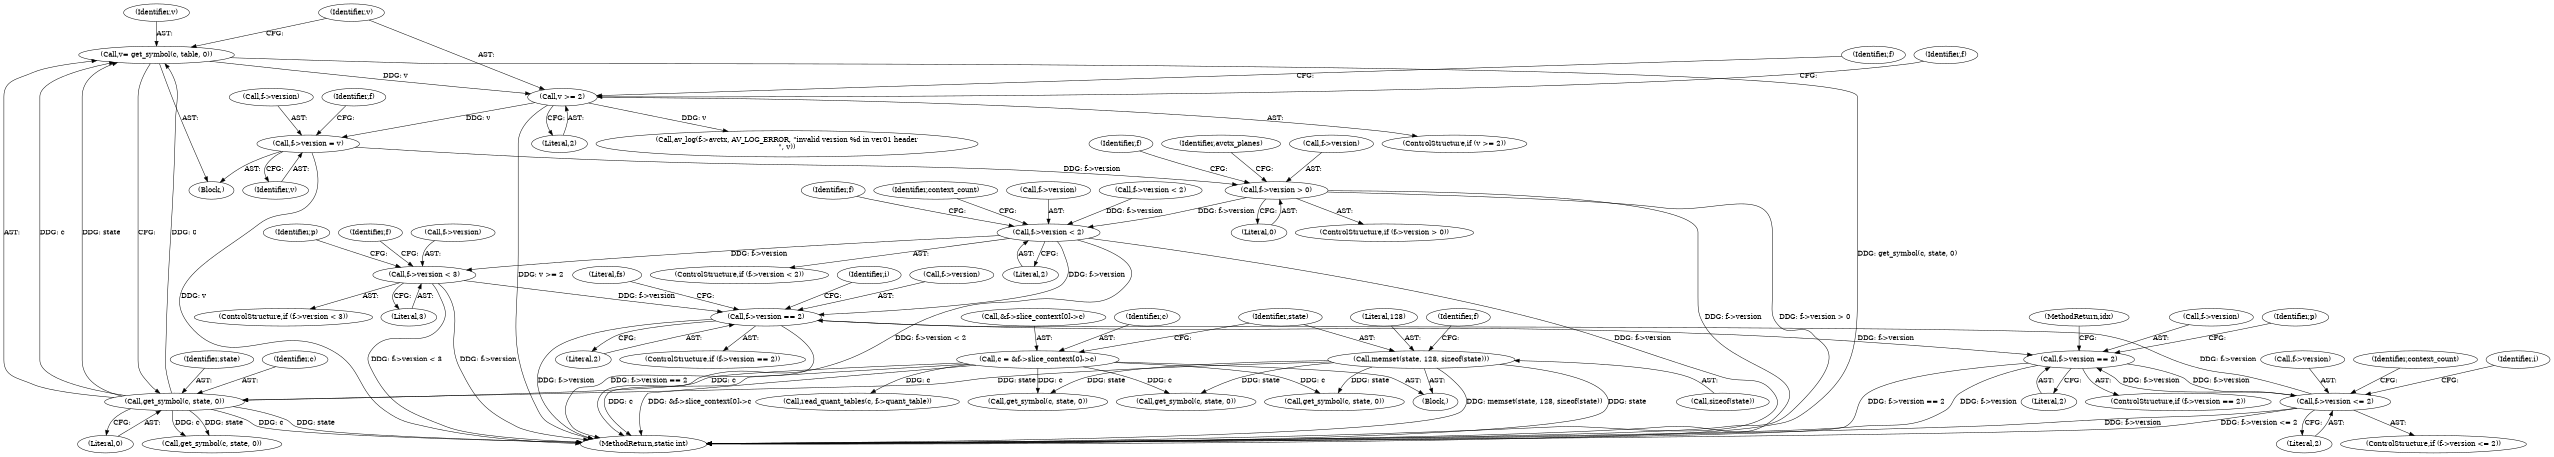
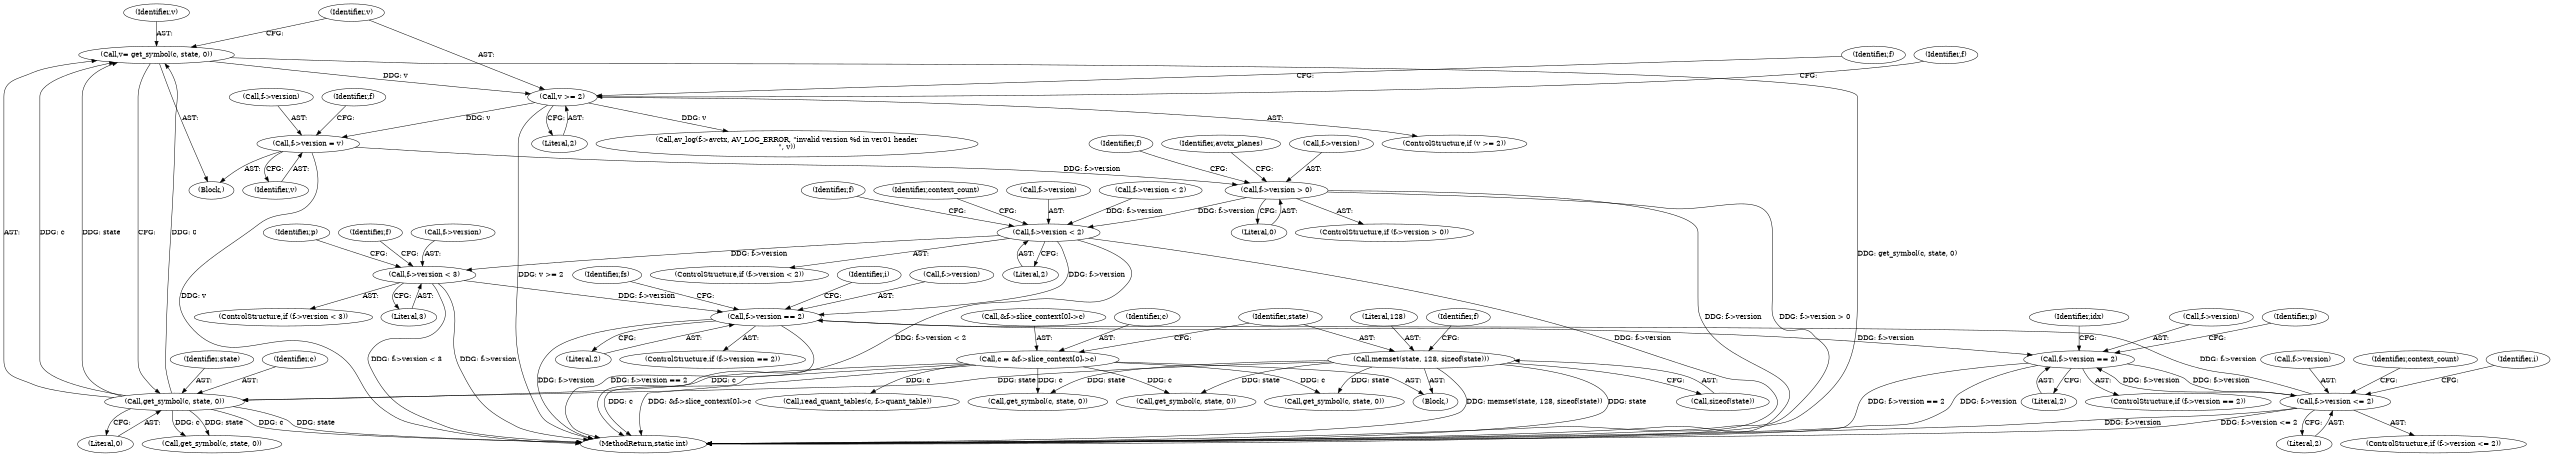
node "(Call,v= get_symbol(c, table, 0))": label "(Call,v= get_symbol(c, table, 0))" -> "(Call,v= get_symbol(c, state, 0))"
node "(Literal,fs)": label "(Literal,fs)" -> "(Identifier,fs)"
node "(MethodReturn,idx)": label "(MethodReturn,idx)" -> "(Identifier,idx)"
edge "(Call,memset(state, 128, sizeof(state)))" -> "(Call,sizeof(state))": added, label "CFG:"
